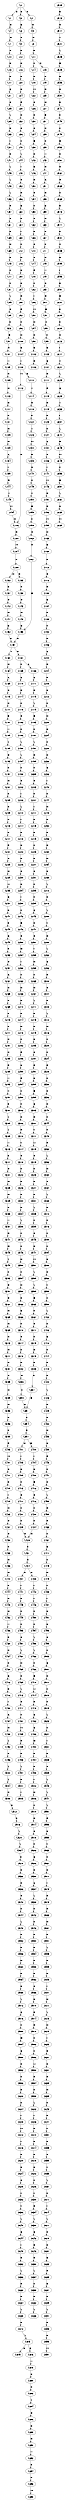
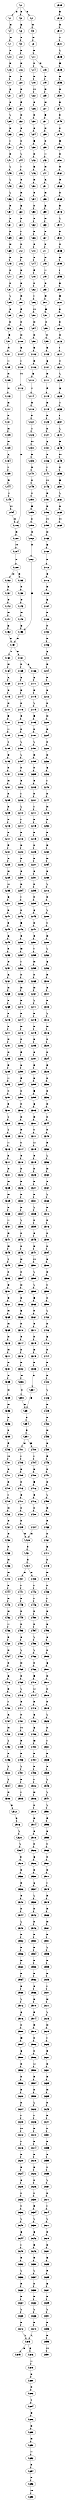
edge "S108" -> "S110": now "S106" -> "S110"
edge "S420" -> "S424": removed, label "T"
node "S670": added
